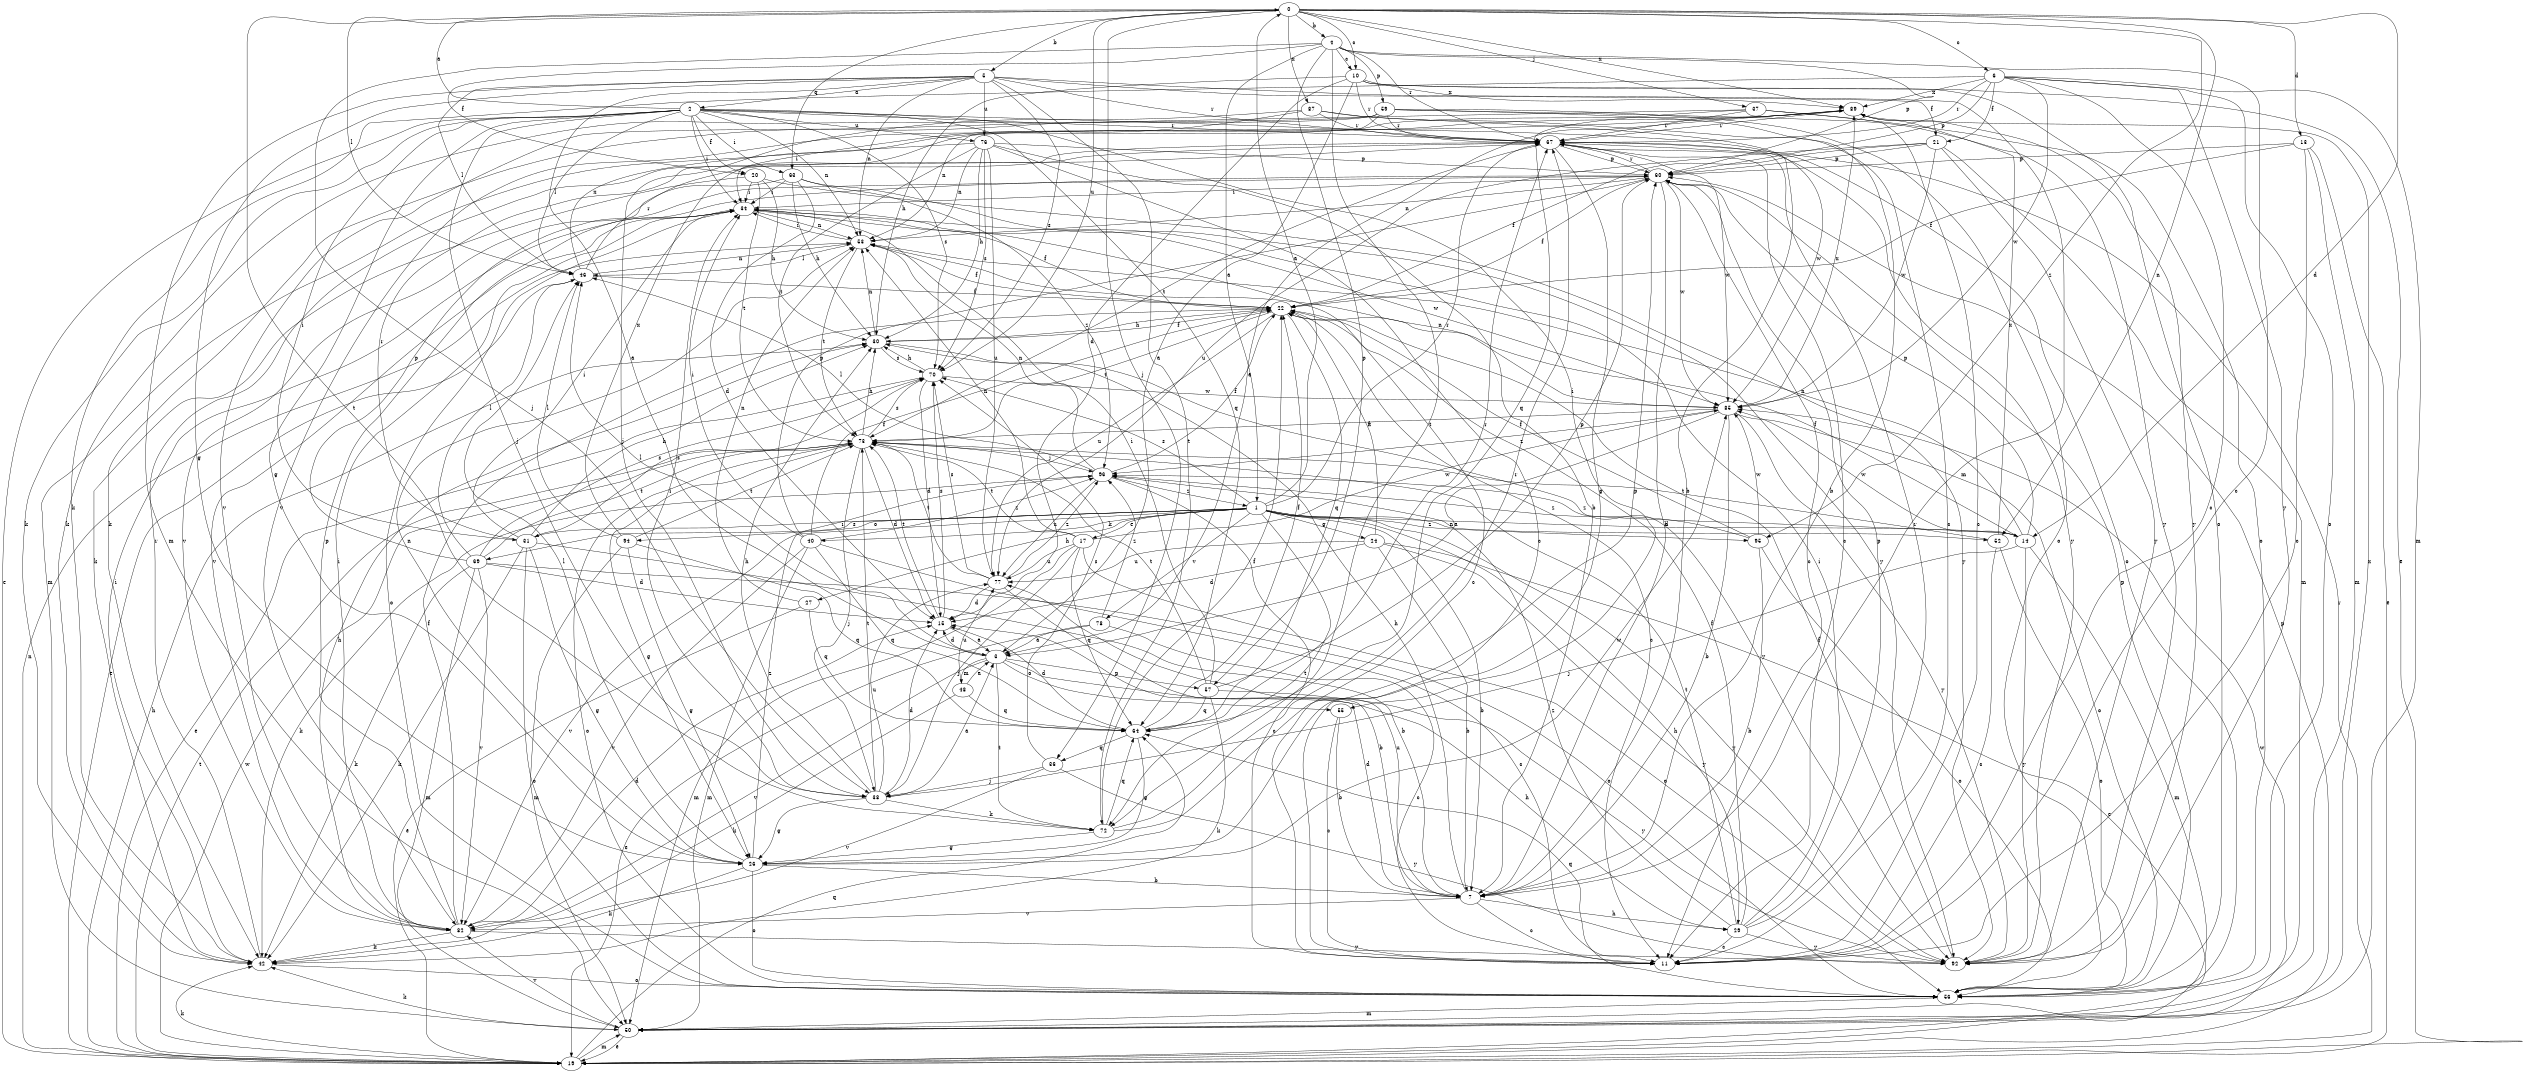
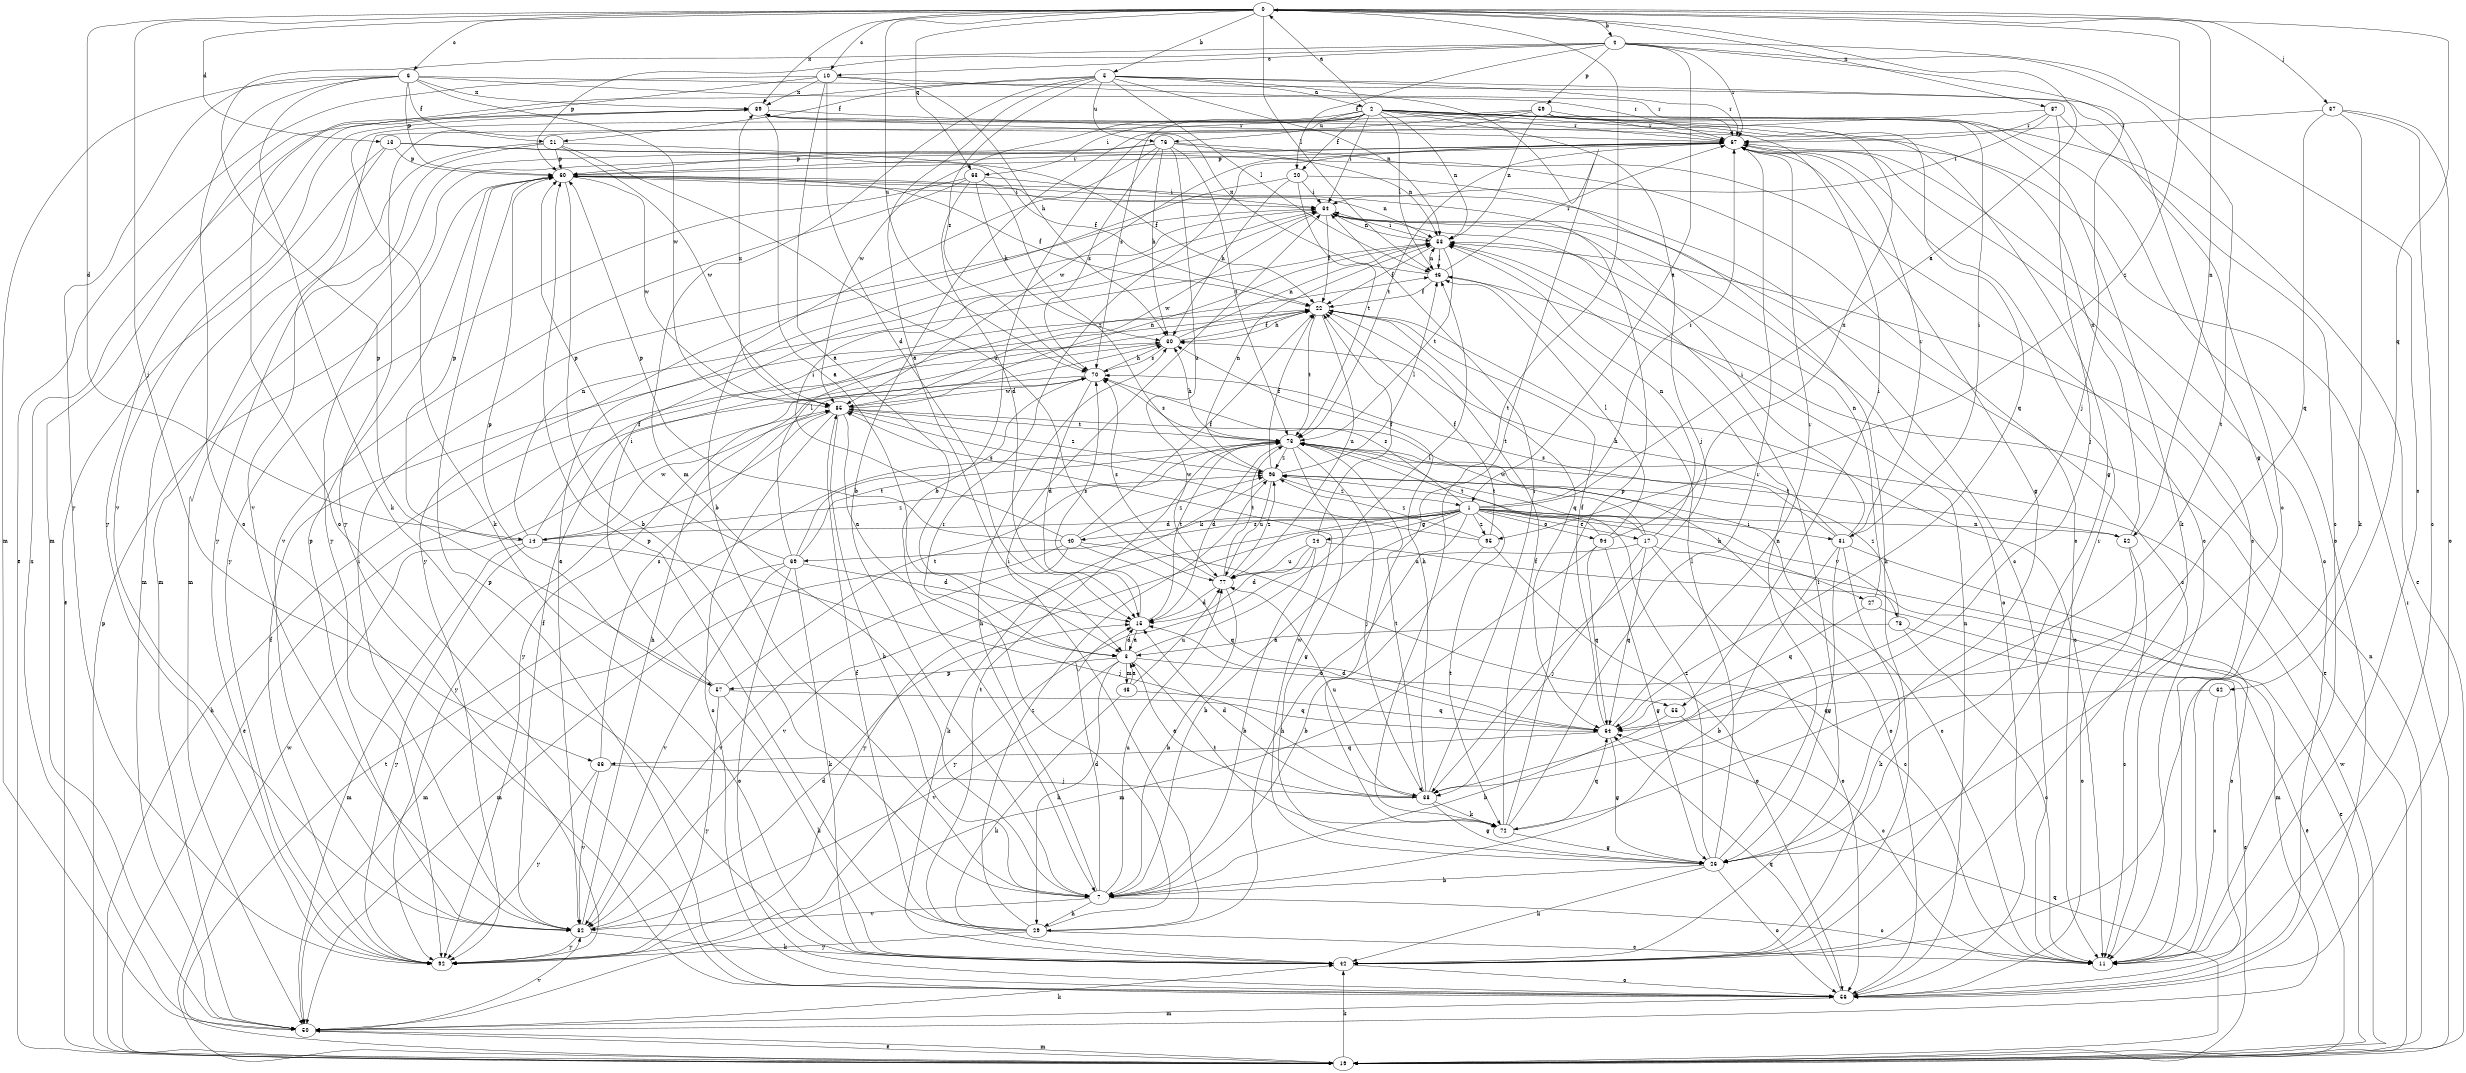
edge "73" -> "96": label "j" -> "z"
edge "56" -> "53": added, label "n"
edge "29" -> "22": now "29" -> "85"
edge "34" -> "82": label "v" -> "a"
node "62": added
